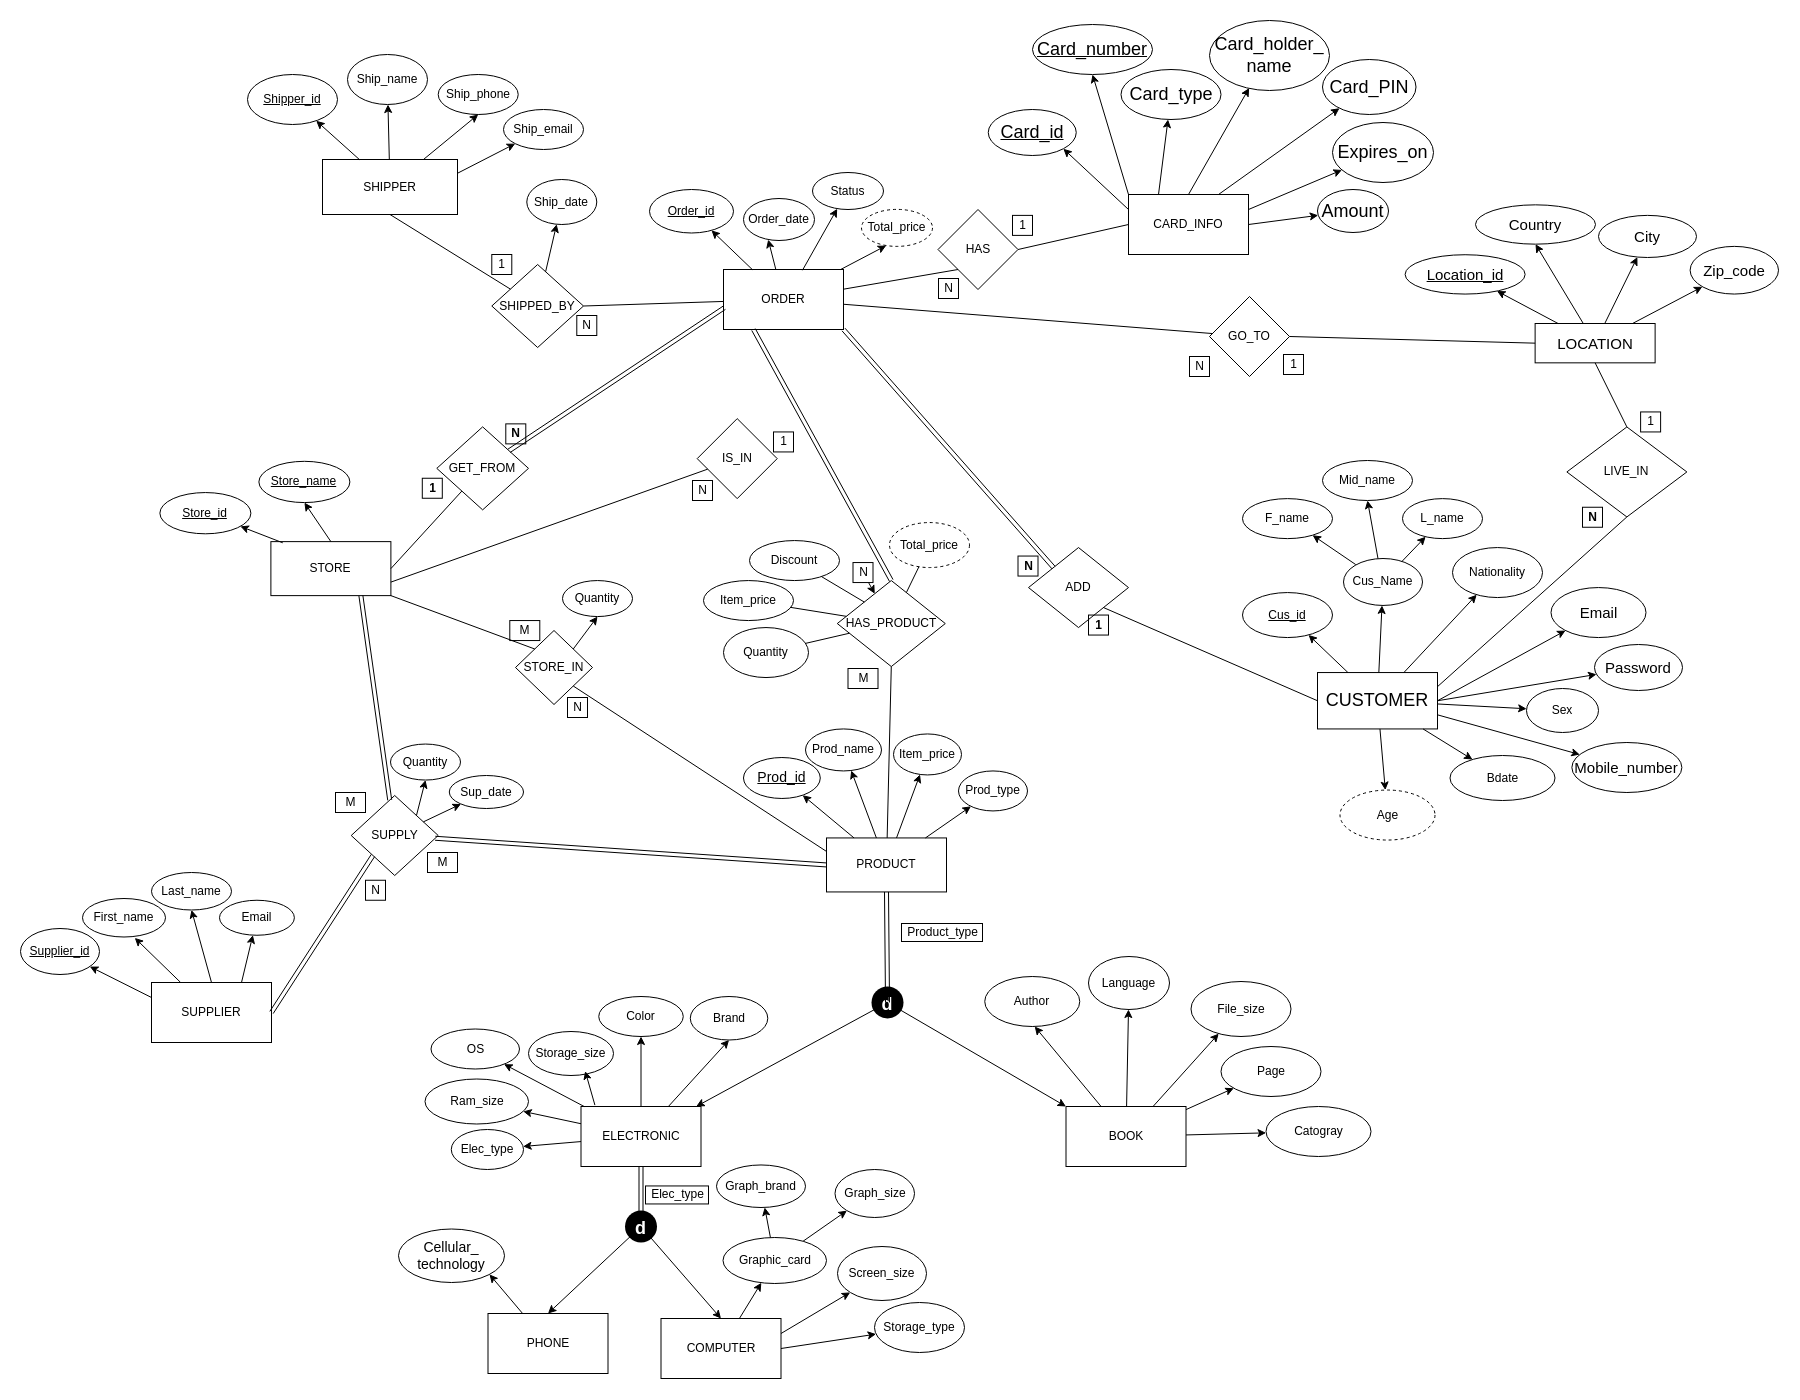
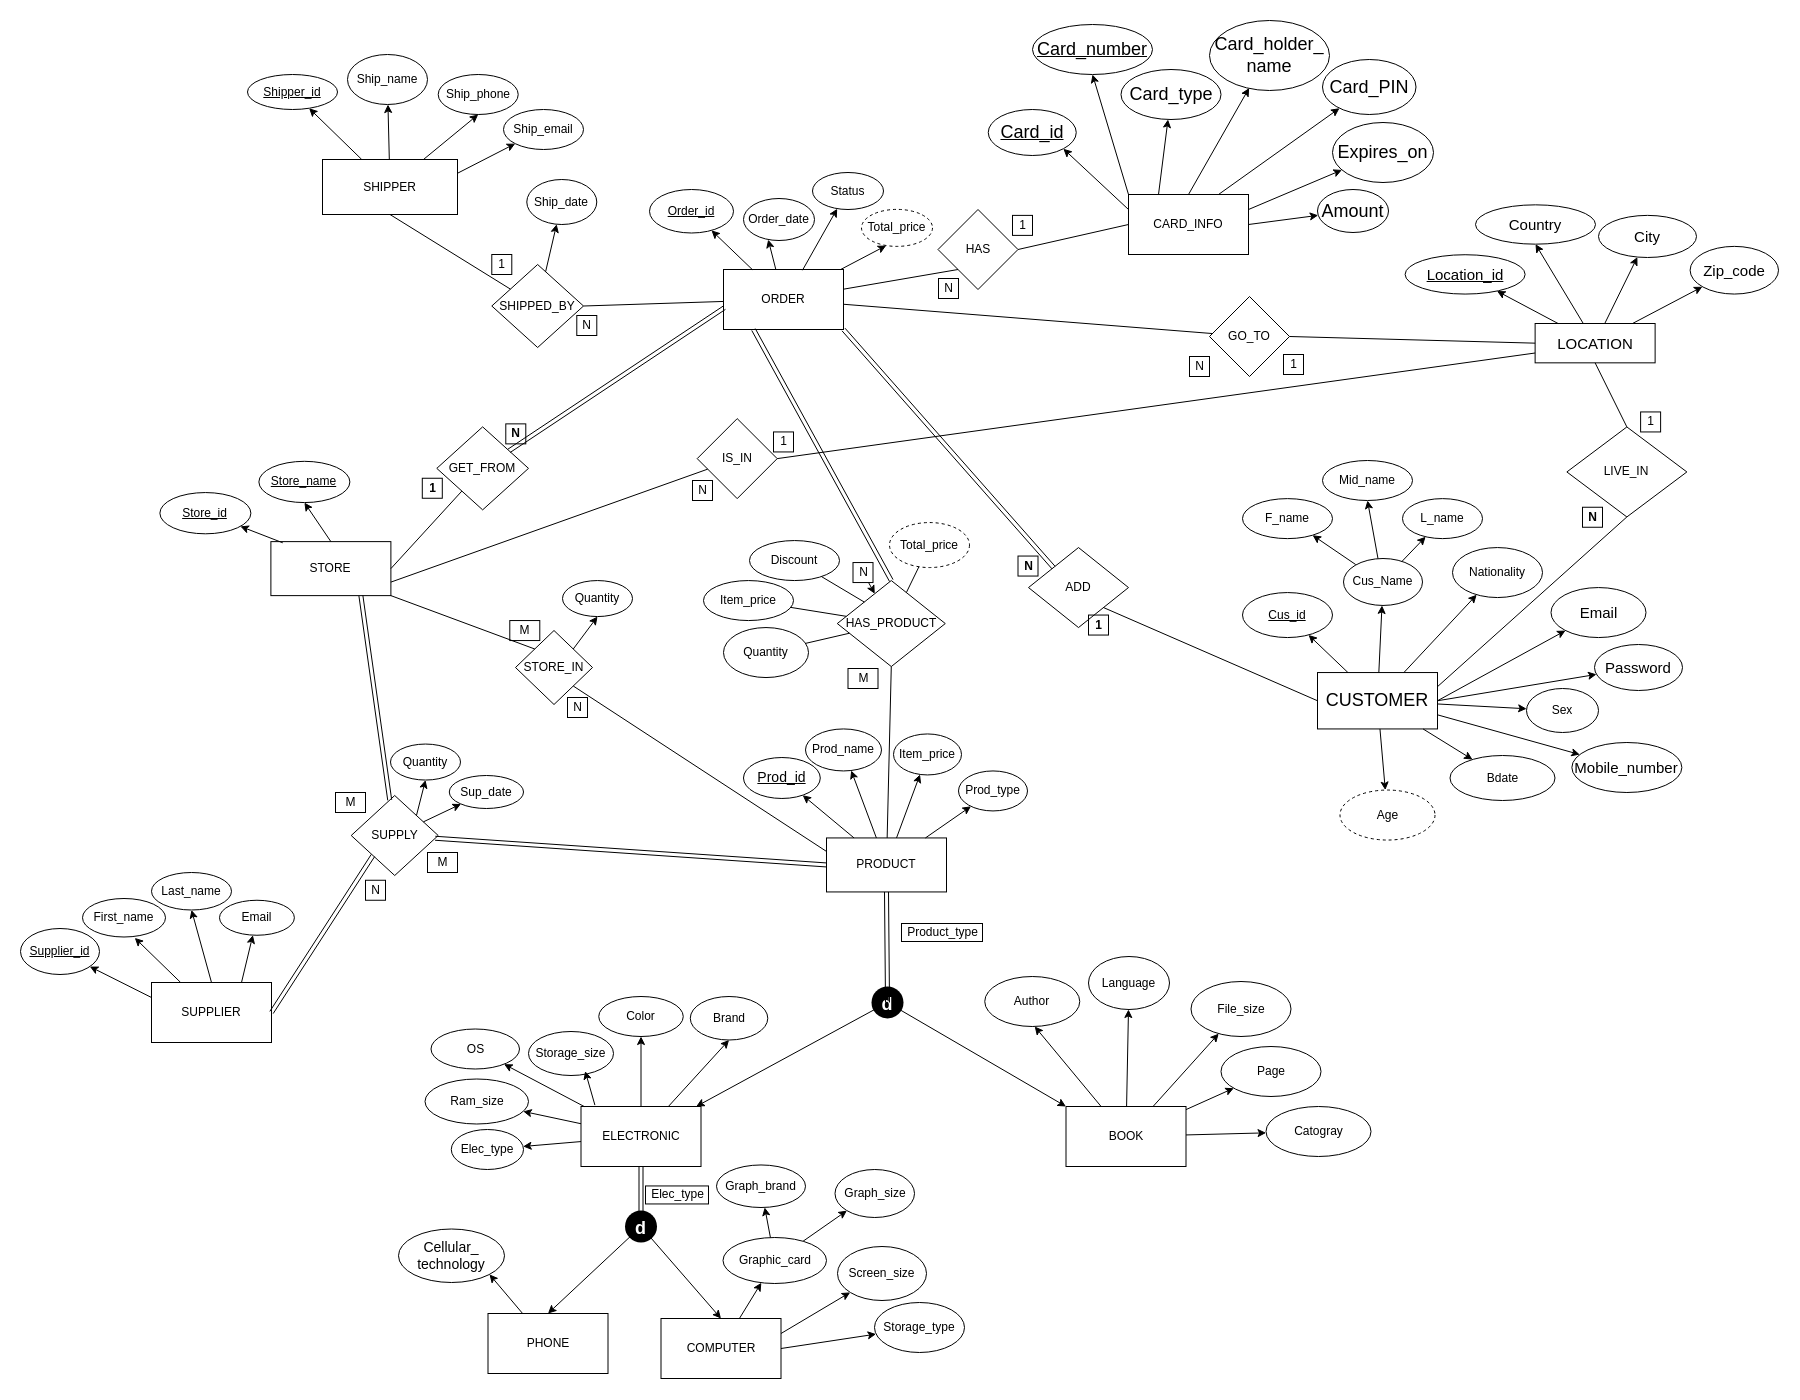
node "Shipper_id": size 90x50 -> 90x35
edge "LOCATION" -- "IS_IN": added
